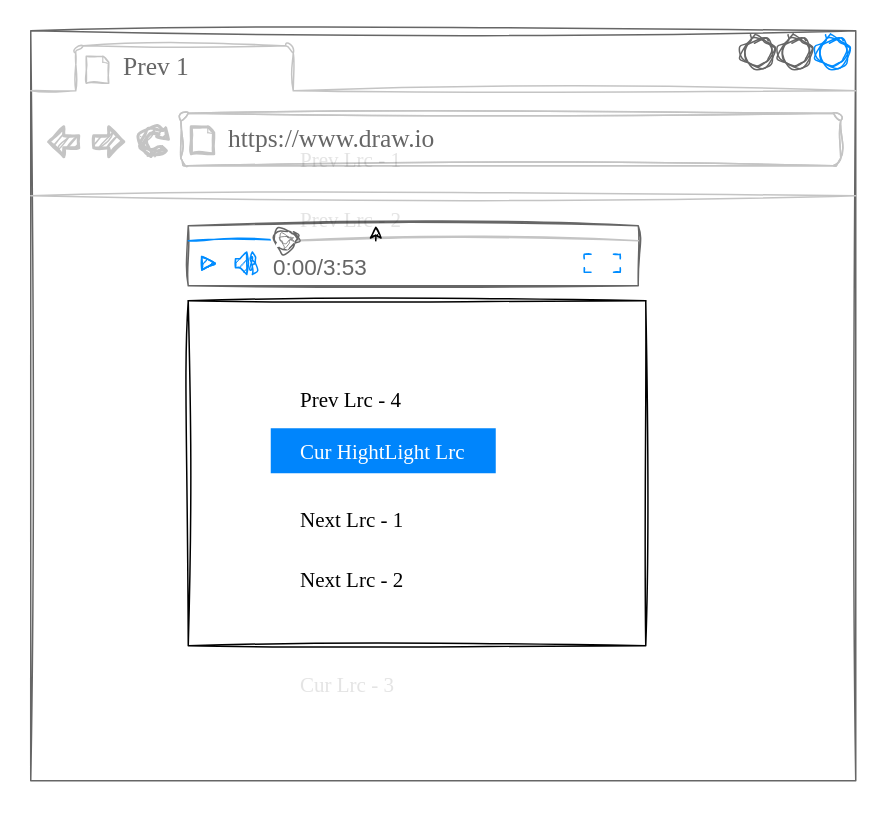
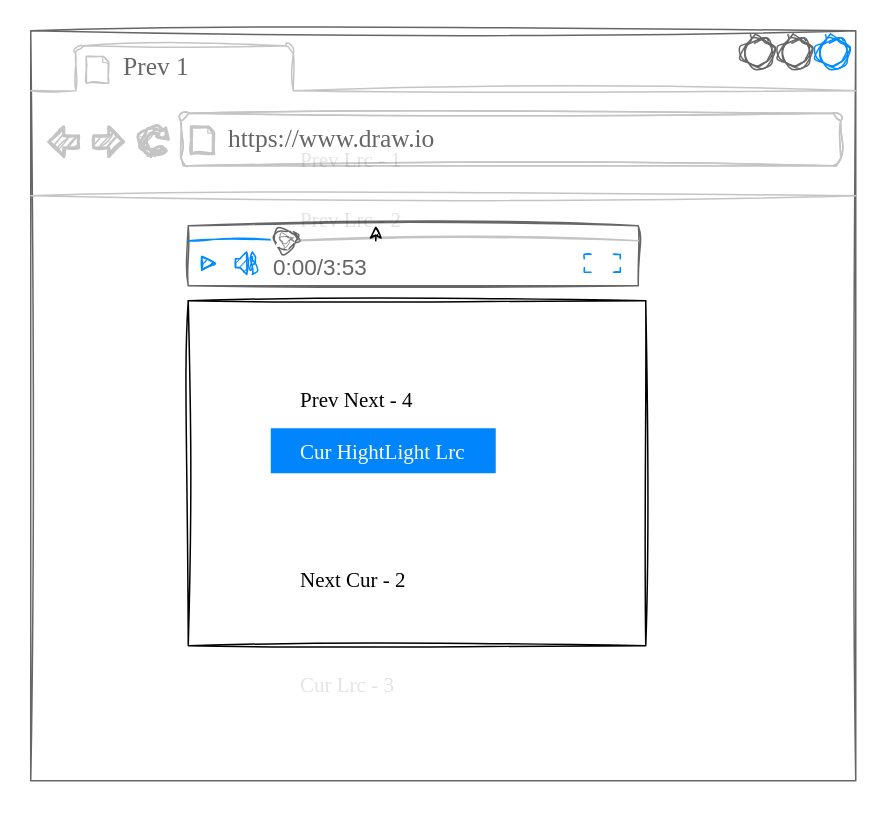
node "Prev Lrc - 4": label "Prev Lrc - 4" -> "Prev Next - 4"
node "Next Lrc - 1": removed
node "Next Lrc - 2": label "Next Lrc - 2" -> "Next Cur - 2"
